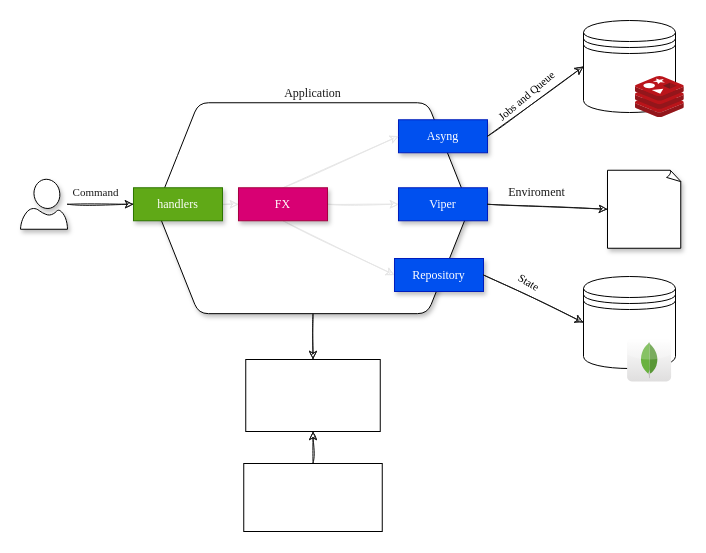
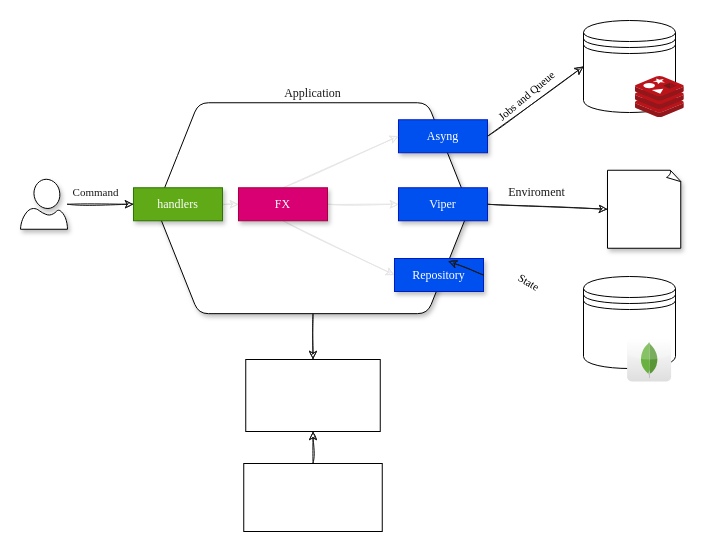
edge "Repository" -> "Mongo": now "Repository" -> "Application"
